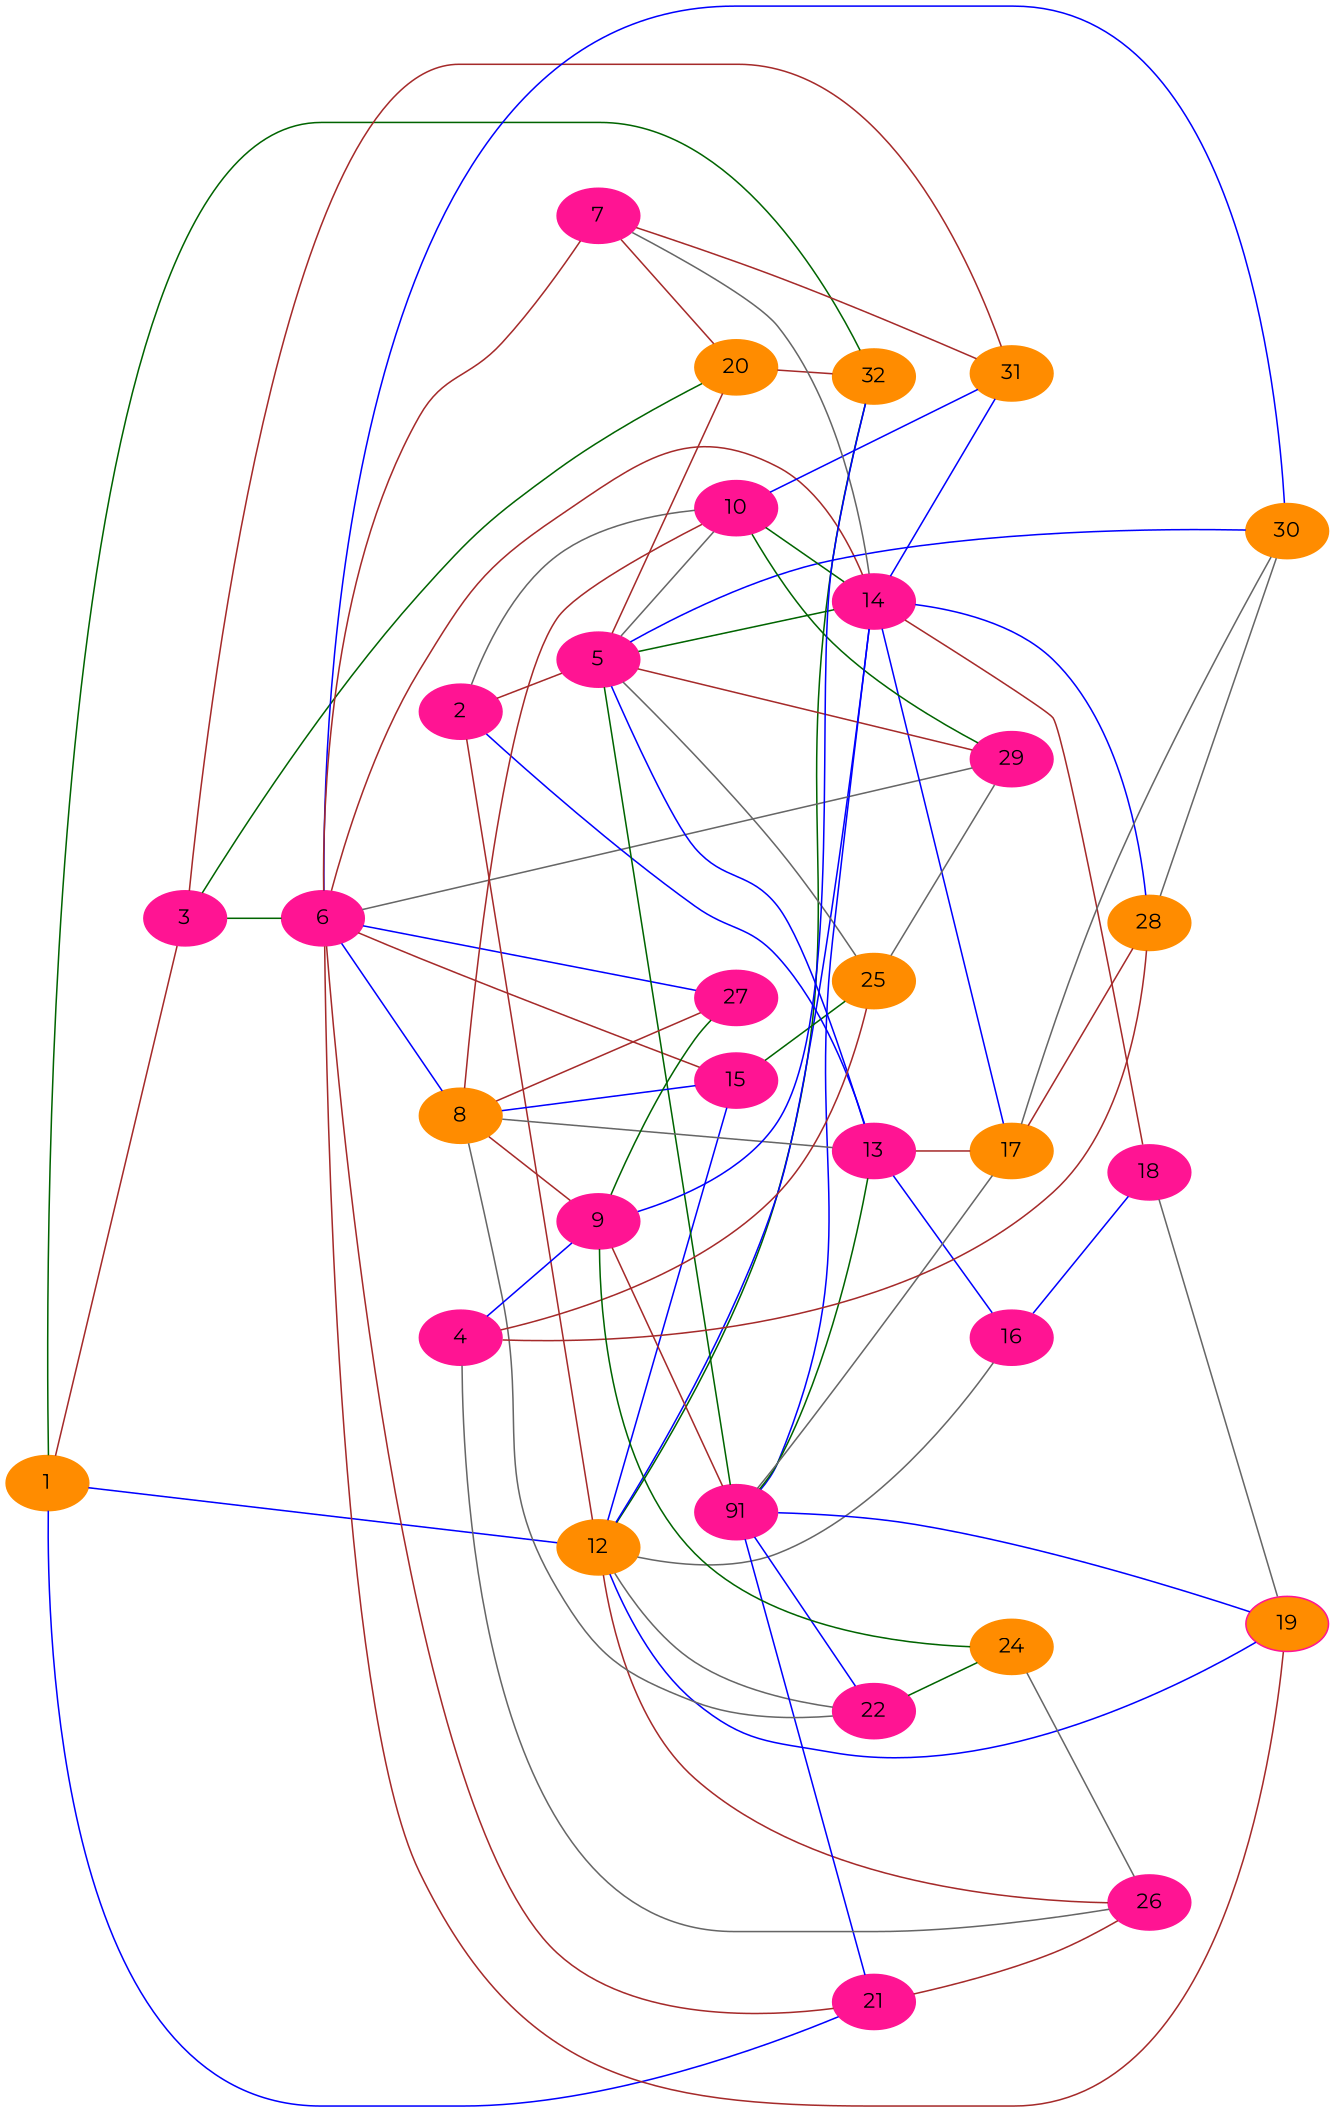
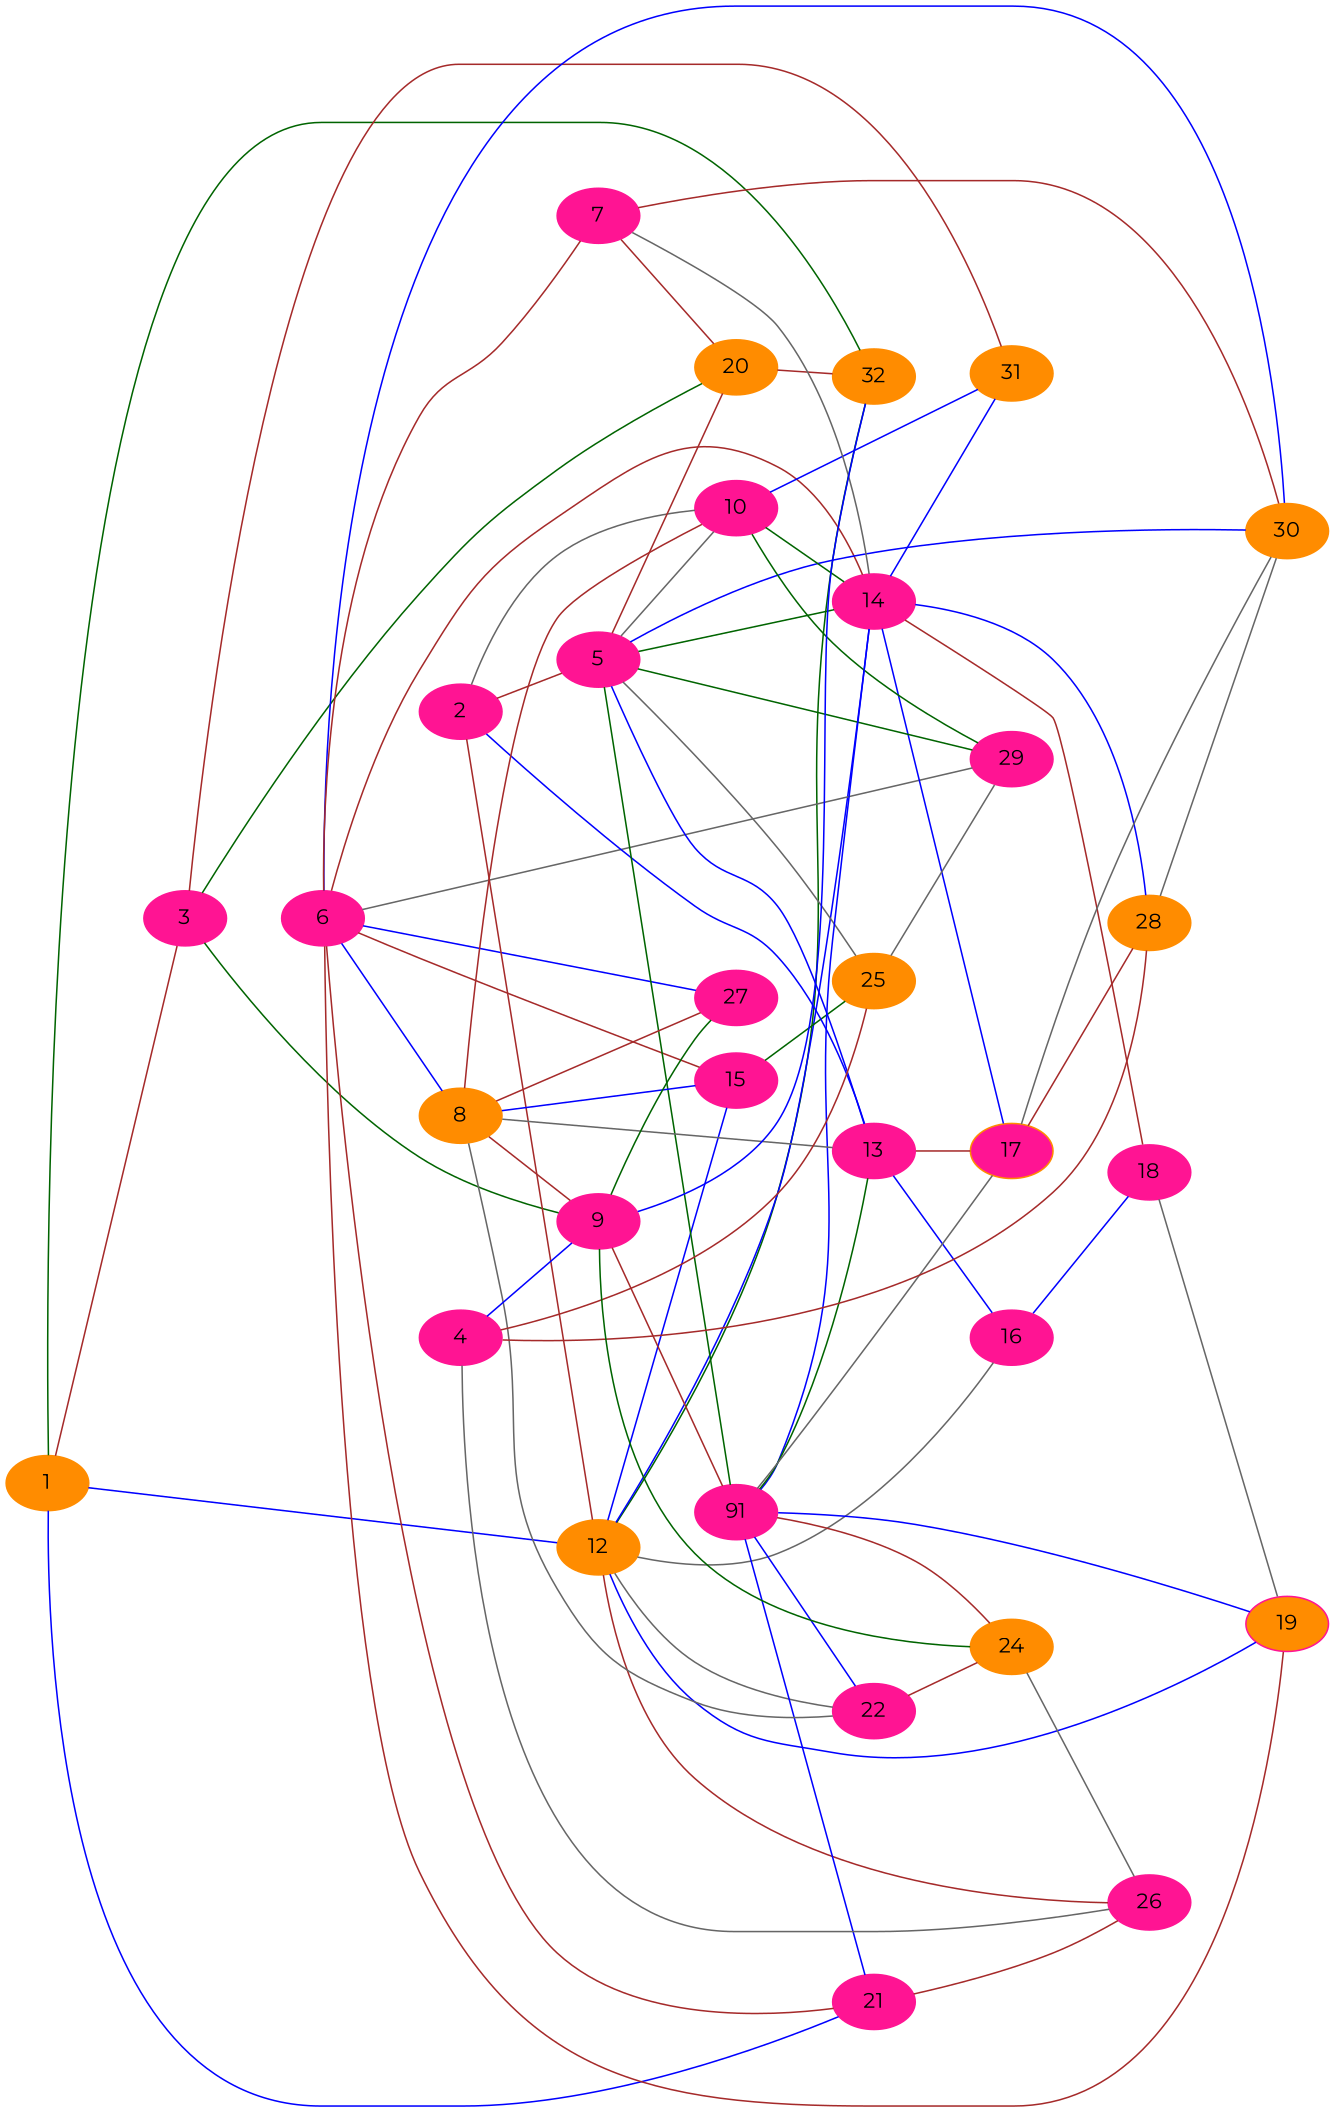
edge "7" -- "31": now "7" -- "30"
edge "5" -- "29": color brown -> darkgreen
edge "3" -- "6": now "3" -- "9"
node "17": fillcolor darkorange -> deeppink
edge "91" -- "24": added
edge "24" -- "22": color darkgreen -> brown
